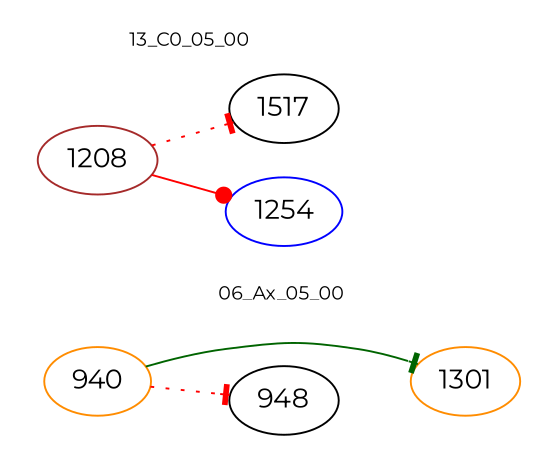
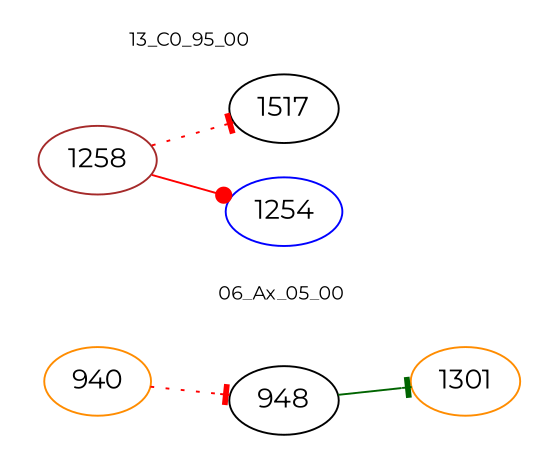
cluster "13_C0_05_00": label "13_C0_05_00" -> "13_C0_95_00"
node "1208": label "1208" -> "1258"
edge "940" -> "1301": now "948" -> "1301"
